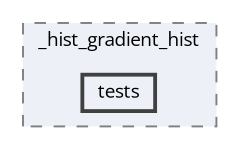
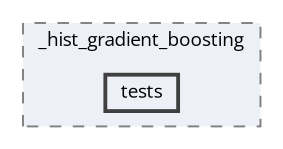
cluster "_hist_gradient_hist": label "_hist_gradient_hist" -> "_hist_gradient_boosting"
